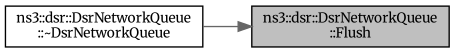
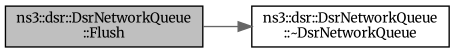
edge "ns3::dsr::DsrNetworkQueue ::~DsrNetworkQueue" -> "ns3::dsr::DsrNetworkQueue ::Flush": reversed
